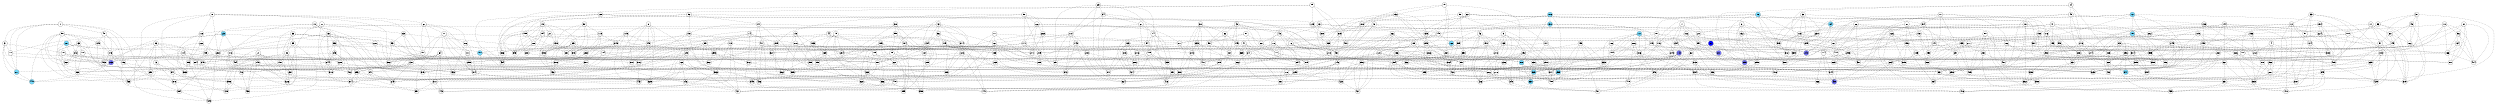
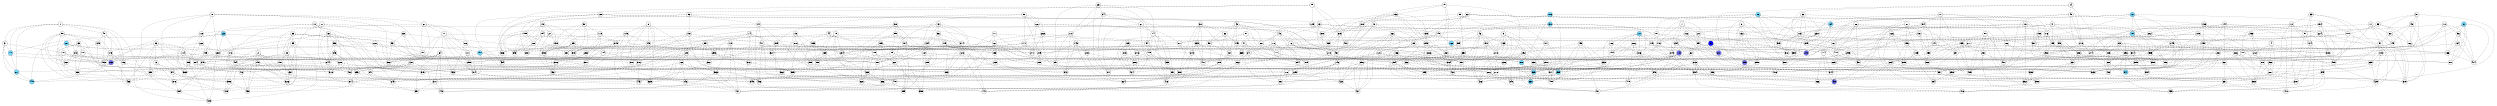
node "31": fillcolor white -> #77ddff
node "78": fillcolor white -> #77ddff
